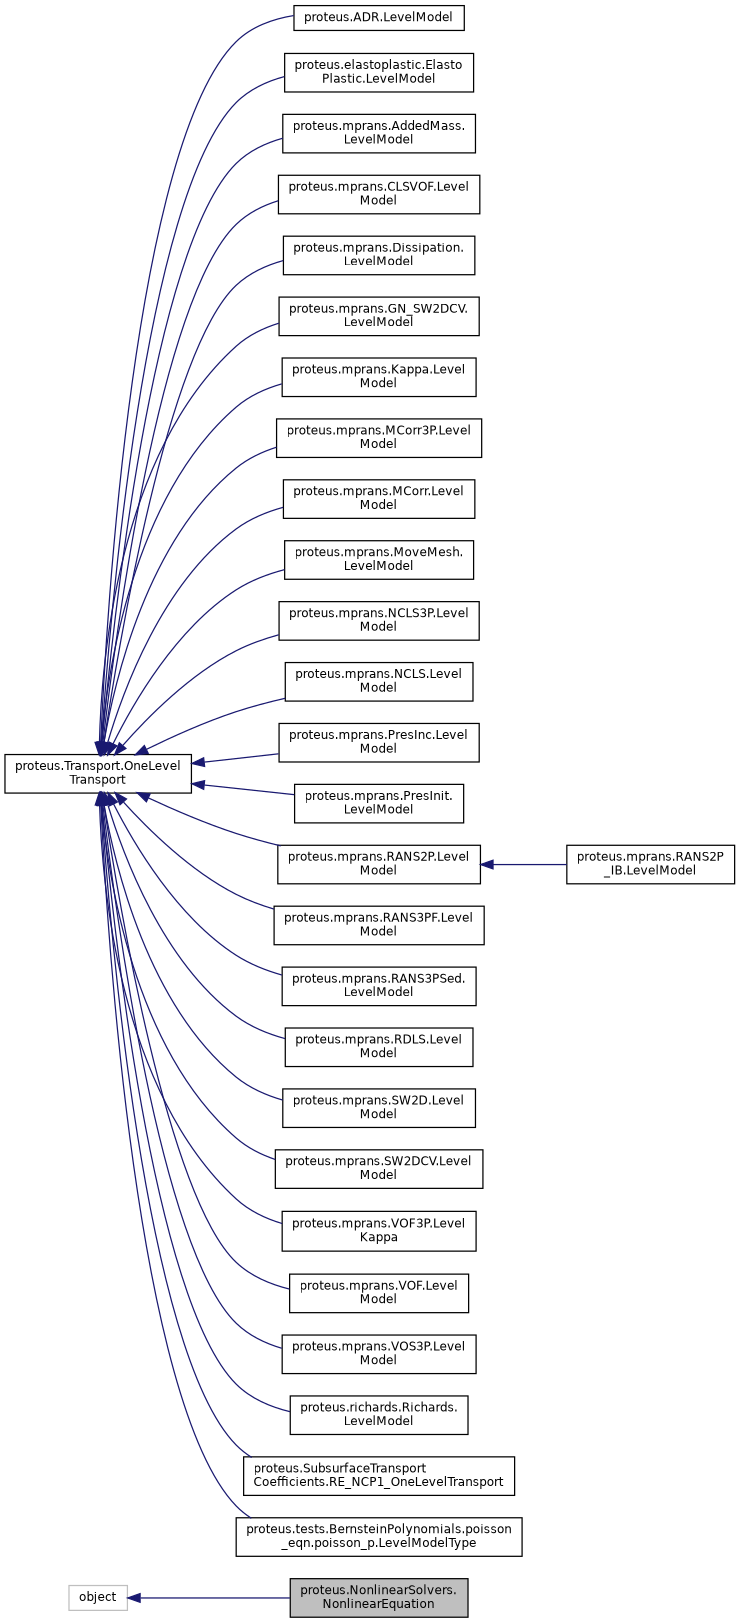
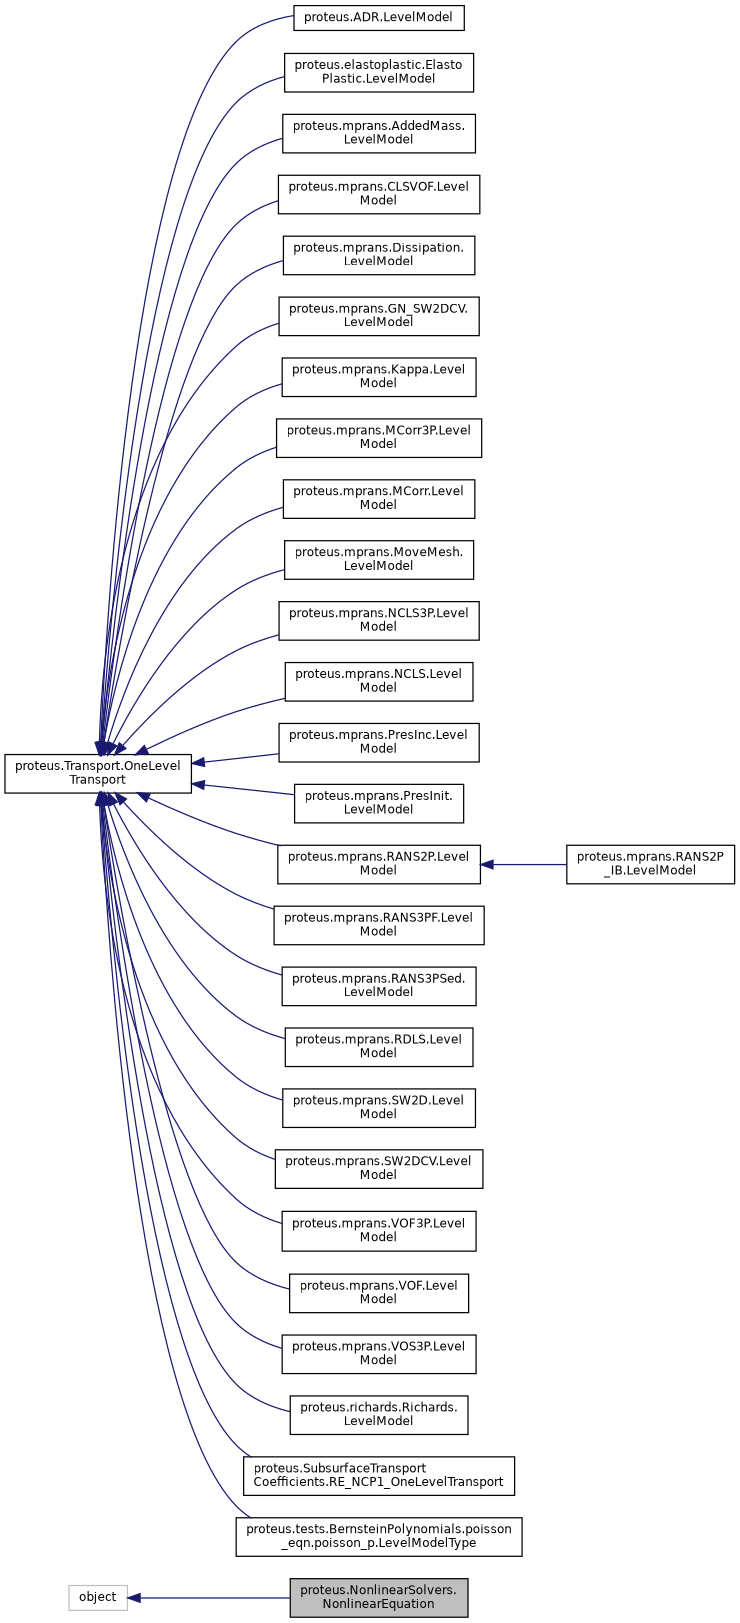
node "proteus.mprans.VOF3P.Level Kappa": label "proteus.mprans.VOF3P.Level Kappa" -> "proteus.mprans.VOF3P.Level Model"
